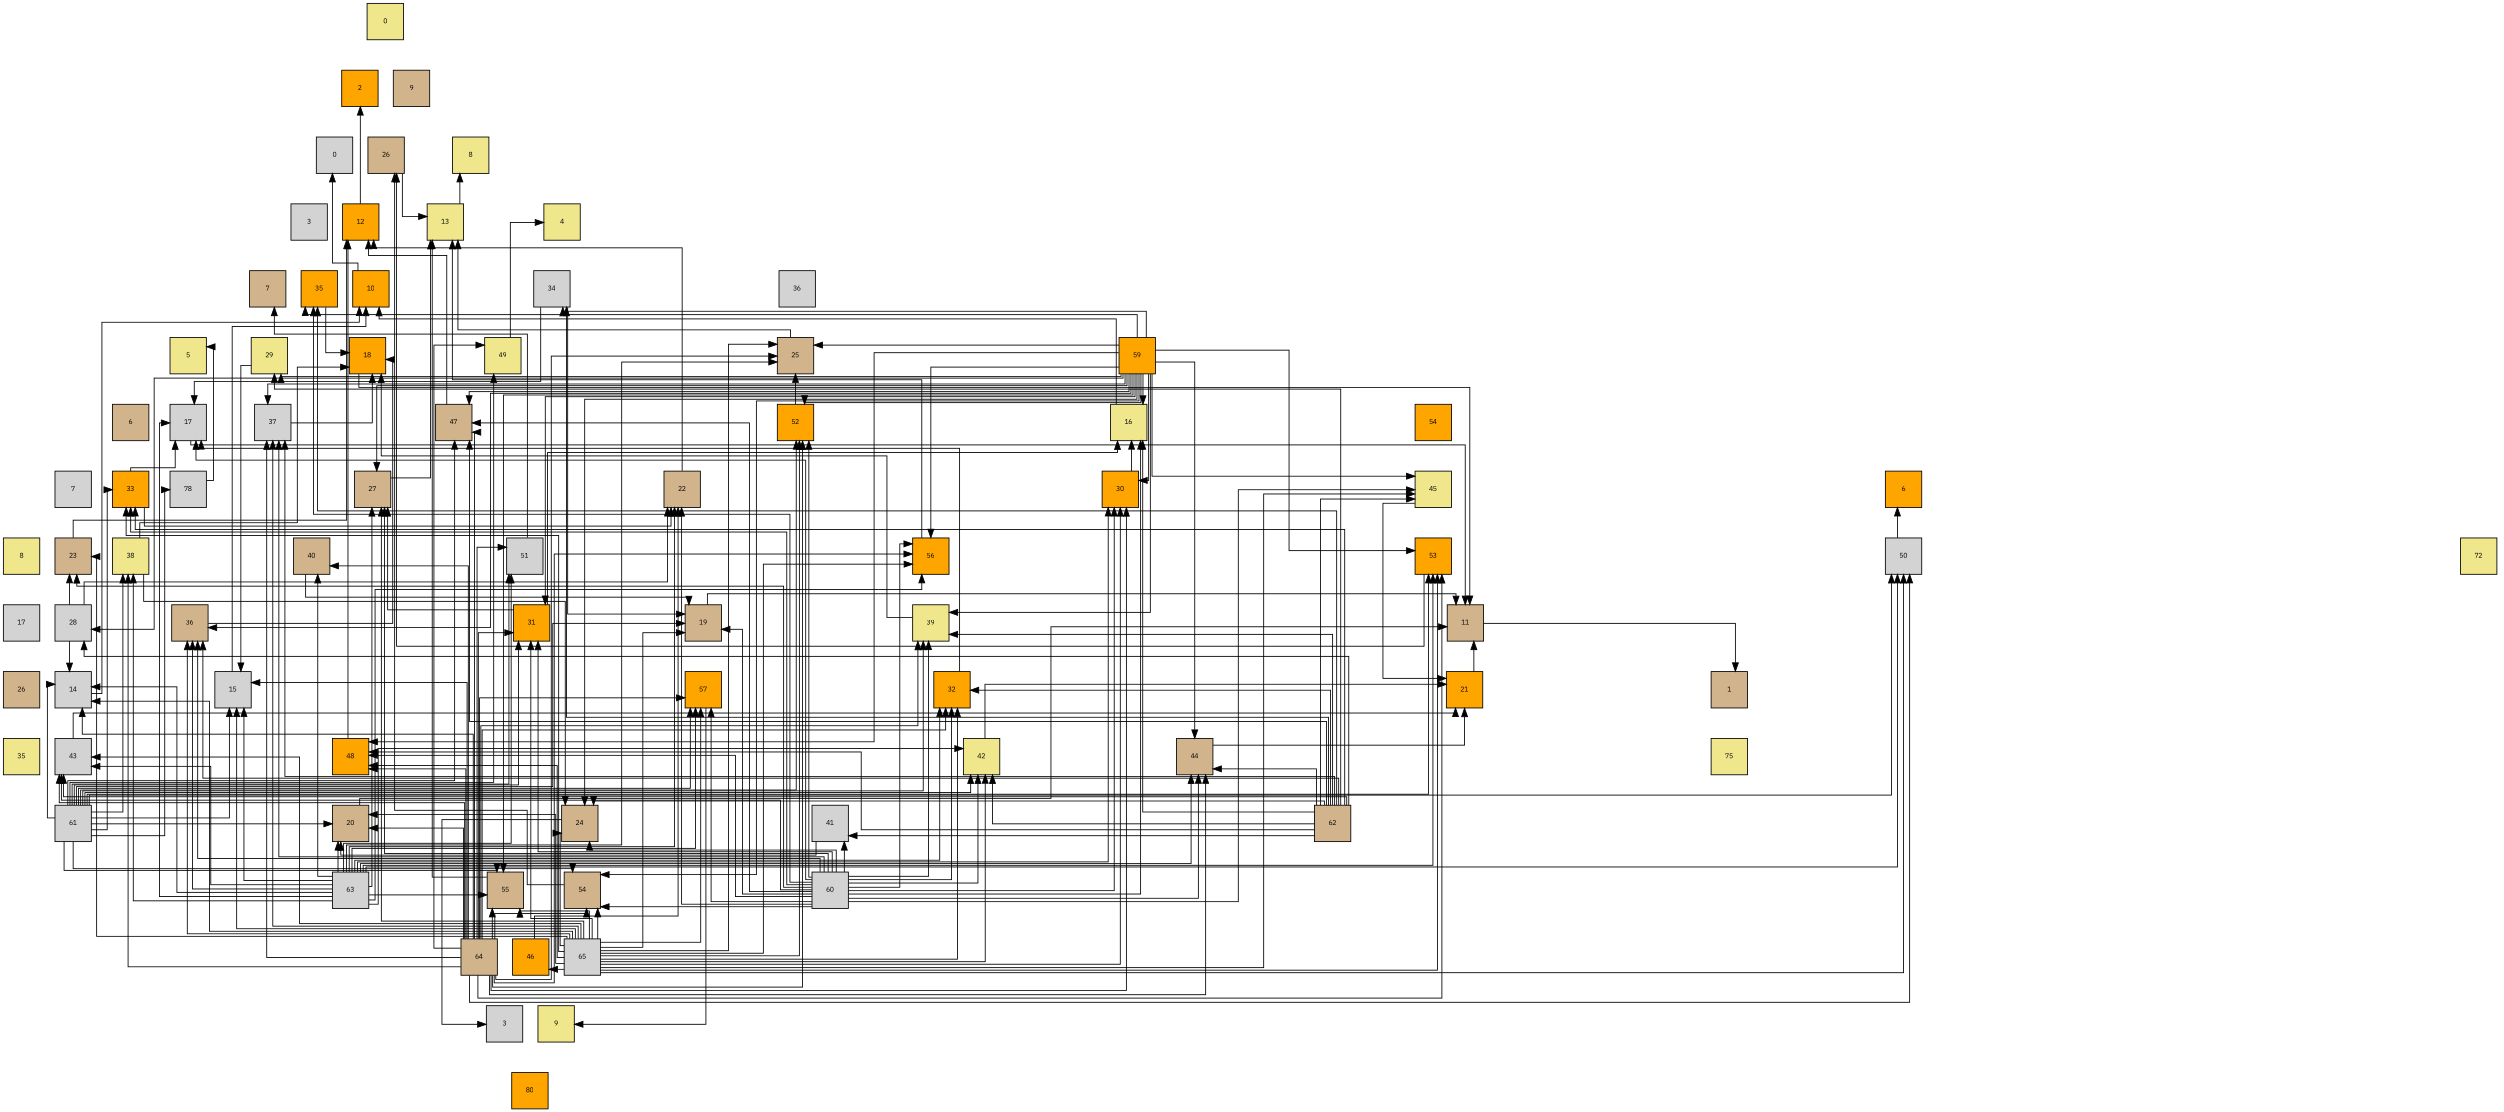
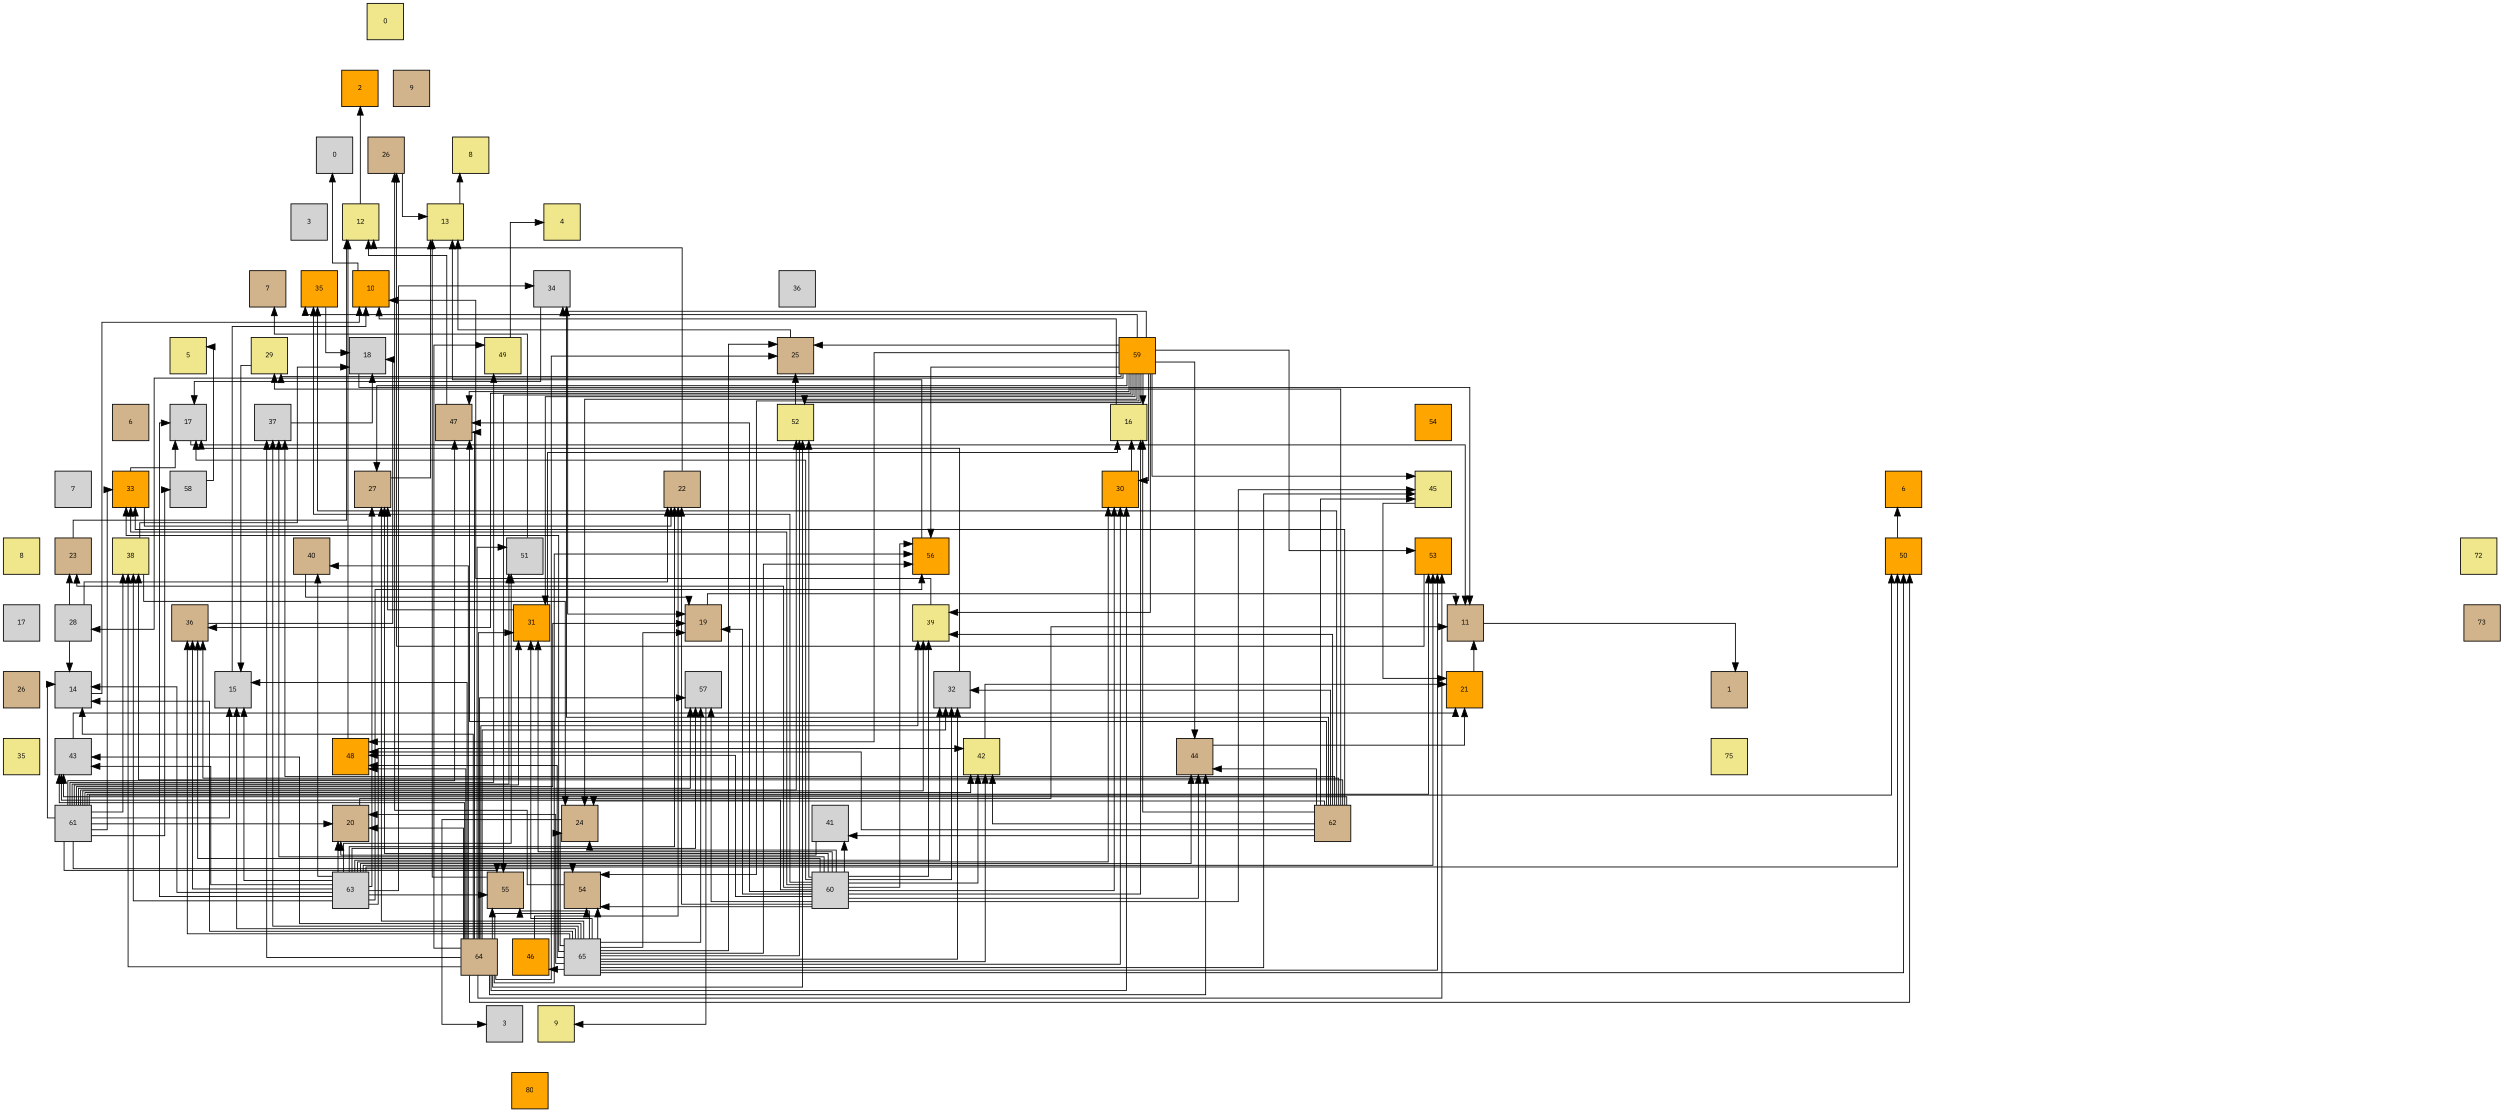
node "12": fillcolor orange -> khaki
node "18": fillcolor orange -> lightgrey
edge "59" -> "37": removed
node "52": fillcolor orange -> khaki
edge "39" -> "18": now "39" -> "10"
node "78": label "78" -> "58"
node "50": fillcolor lightgrey -> orange
node "73": added
edge "62" -> "28": now "62" -> "38"
edge "63" -> "25": now "63" -> "34"
node "57": fillcolor orange -> lightgrey
node "32": fillcolor orange -> lightgrey
edge "65" -> "23": removed
